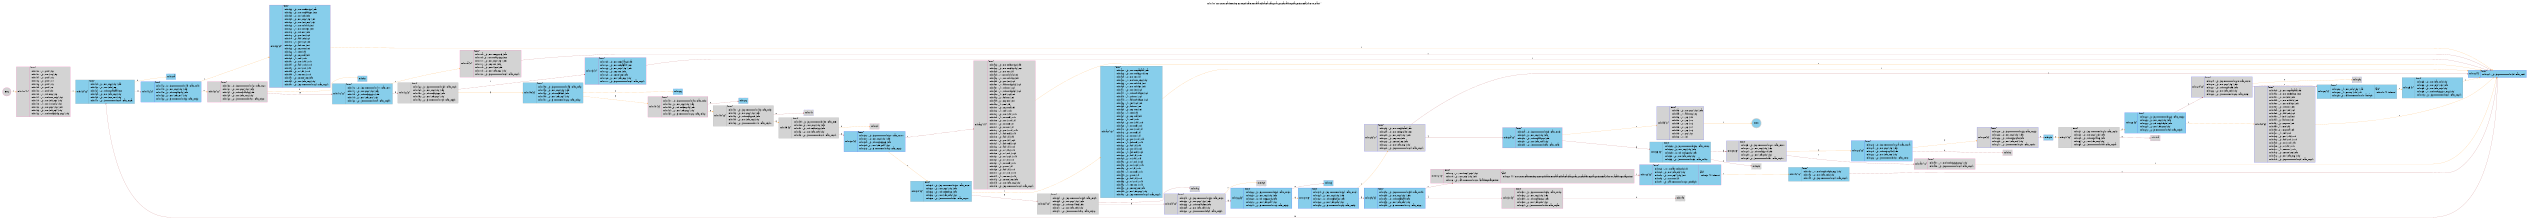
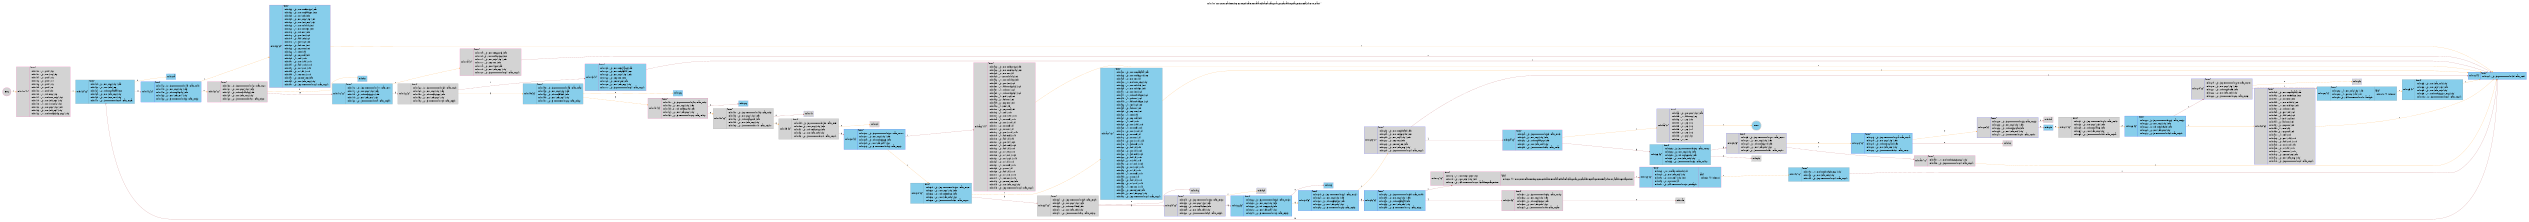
edge "0x401647 [25]" -> "0x40190a": now "0x40162e [25]" -> "0x40190a"
